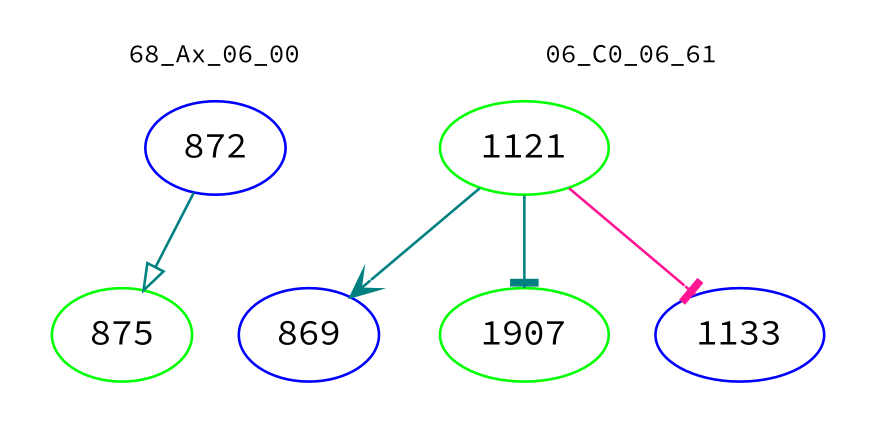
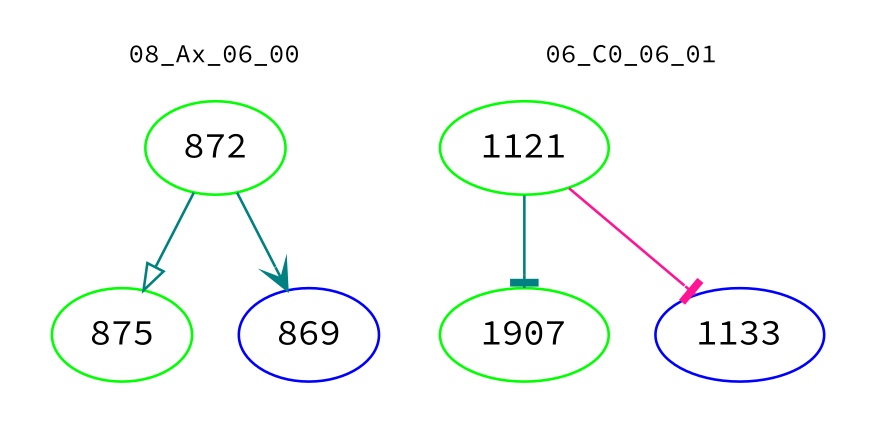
cluster "68_Ax_06_00": label "68_Ax_06_00" -> "08_Ax_06_00"
cluster "06_C0_06_61": label "06_C0_06_61" -> "06_C0_06_01"
node "872": color blue -> green
edge "1121" -> "869": now "872" -> "869"
